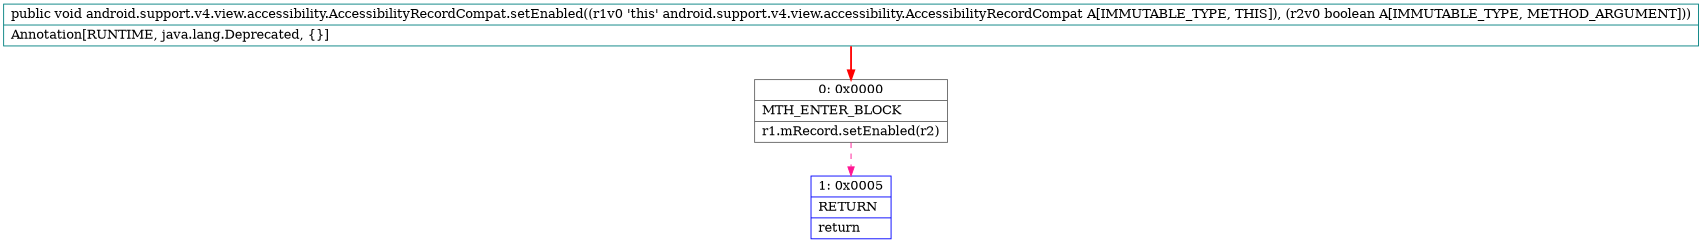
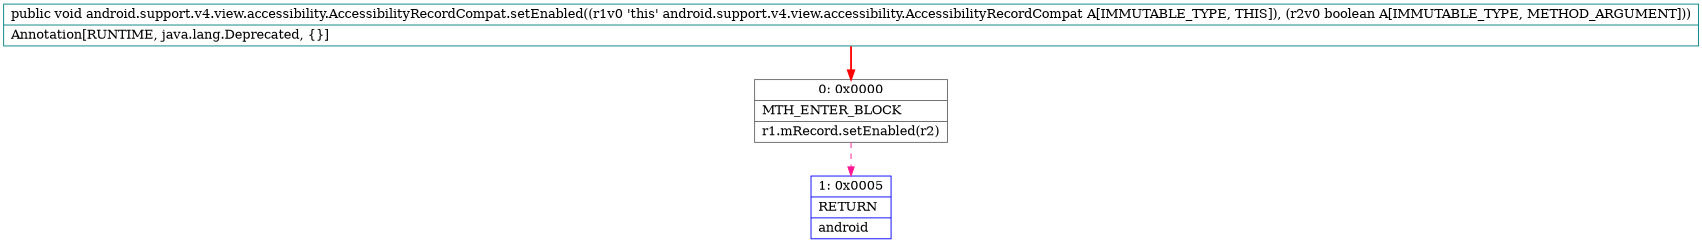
node "1: 0x0005": text "return" -> "android"
